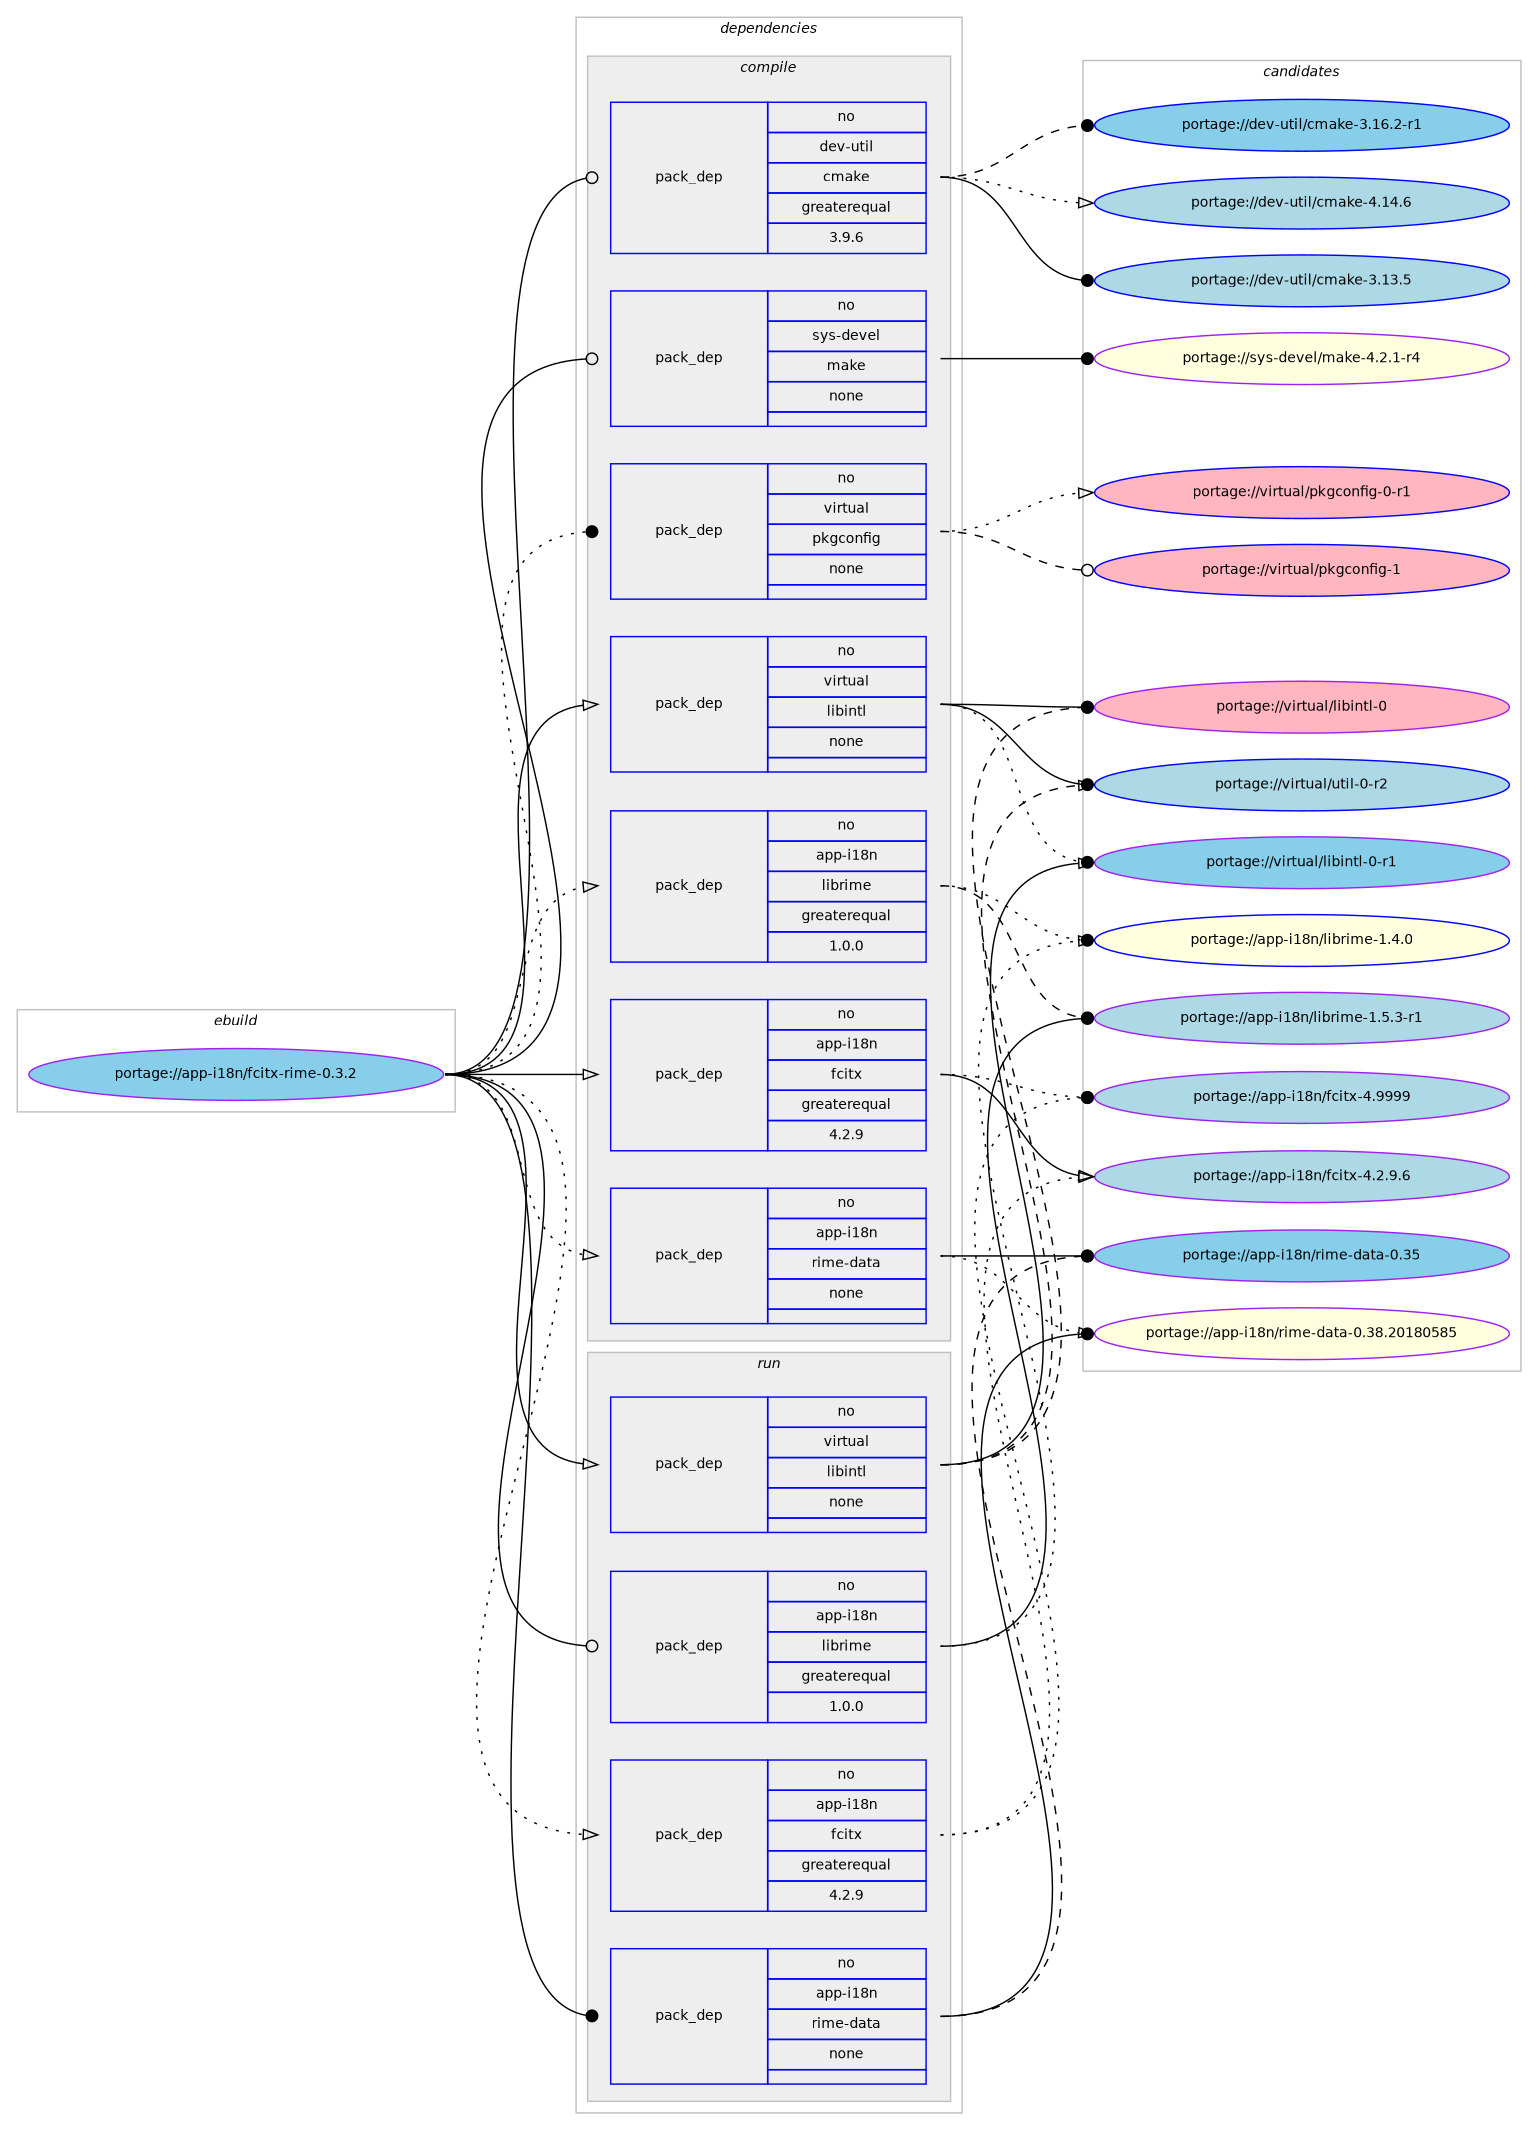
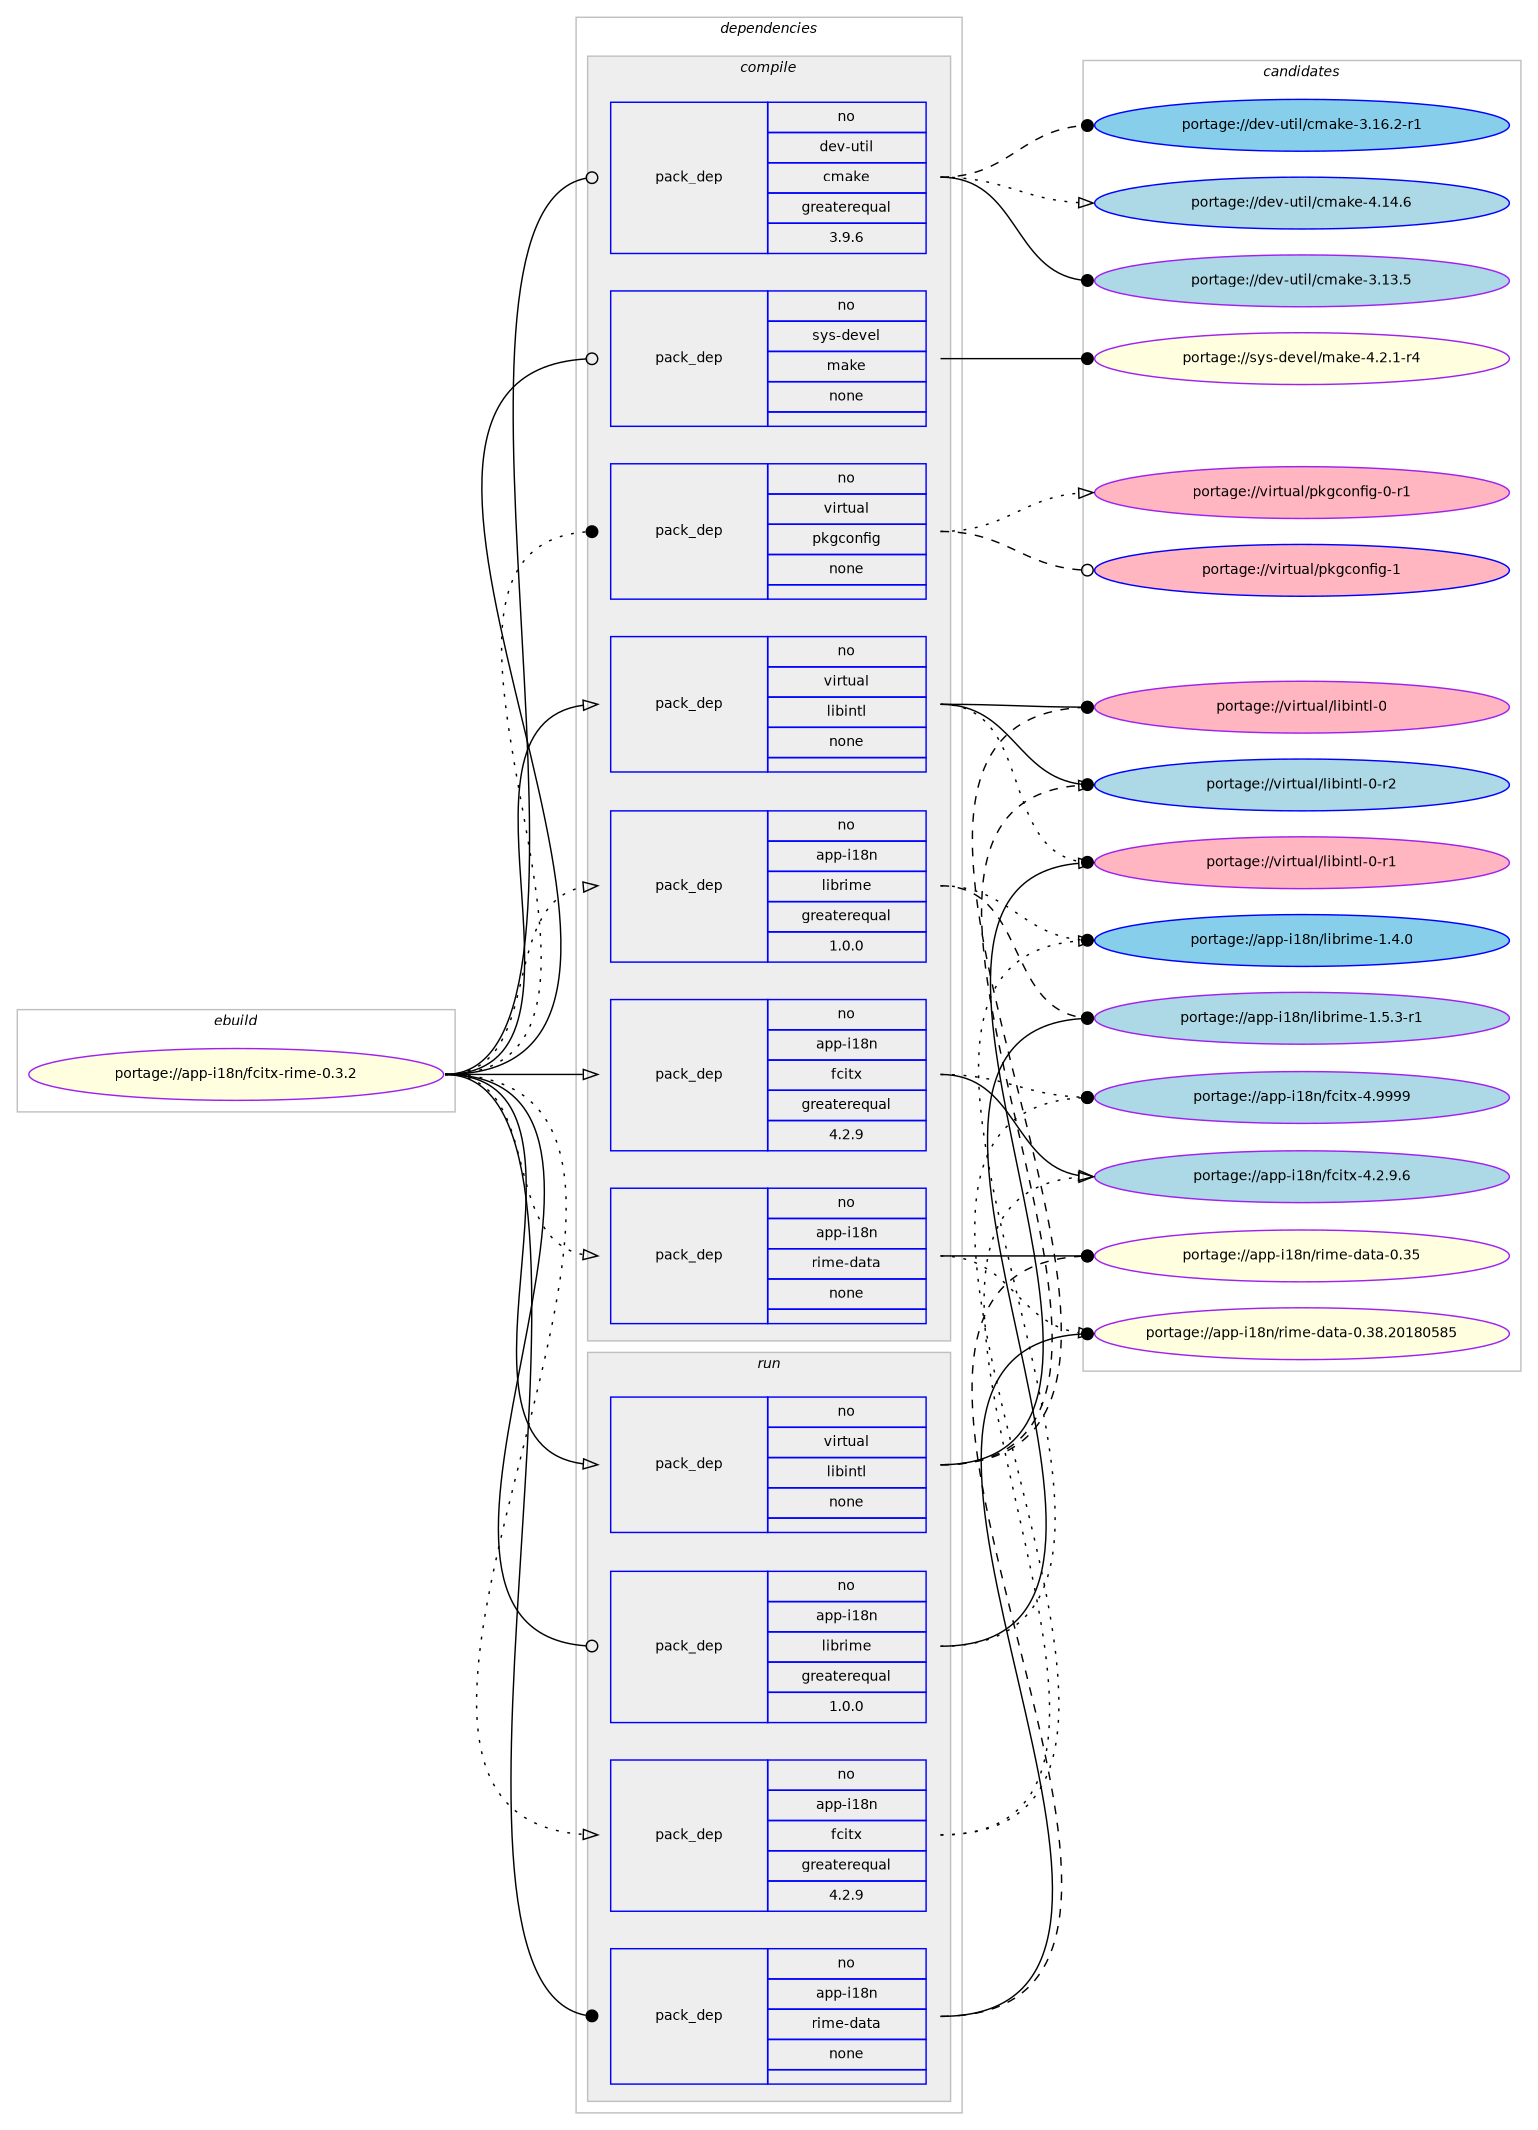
node "portage://dev-util/cmake-3.13.5": color blue -> purple
node "portage://virtual/pkgconfig-0-r1": color blue -> purple
node "portage://virtual/util-0-r2": label "portage://virtual/util-0-r2" -> "portage://virtual/libintl-0-r2"
node "portage://virtual/libintl-0-r1": fillcolor skyblue -> lightpink
node "portage://app-i18n/librime-1.4.0": fillcolor lightyellow -> skyblue
node "portage://app-i18n/fcitx-rime-0.3.2": fillcolor skyblue -> lightyellow
node "portage://app-i18n/rime-data-0.35": fillcolor skyblue -> lightyellow
